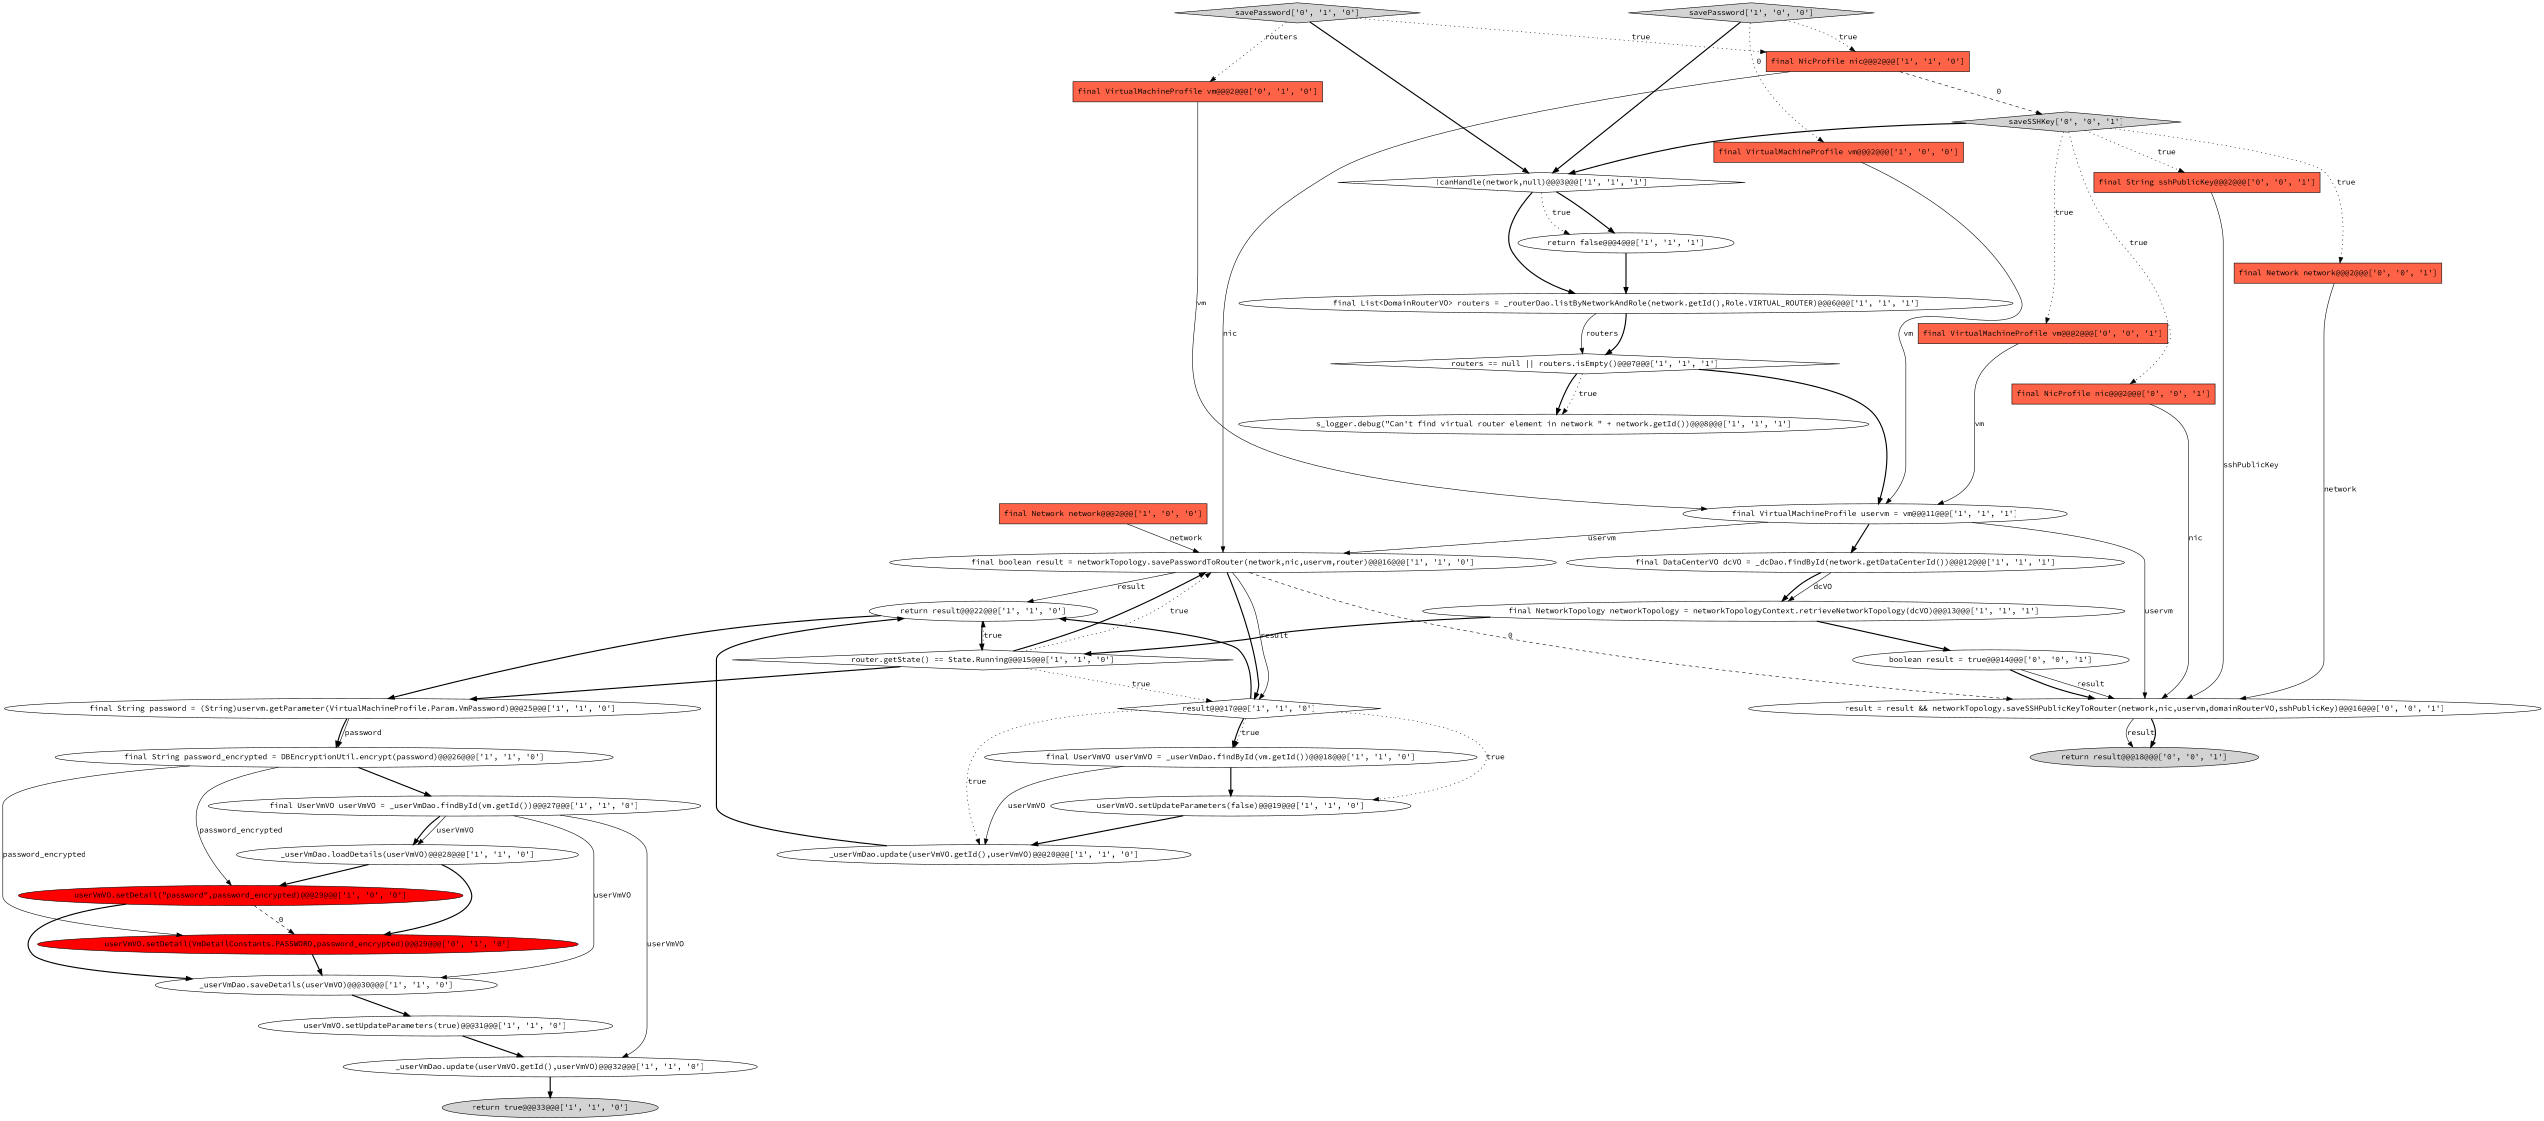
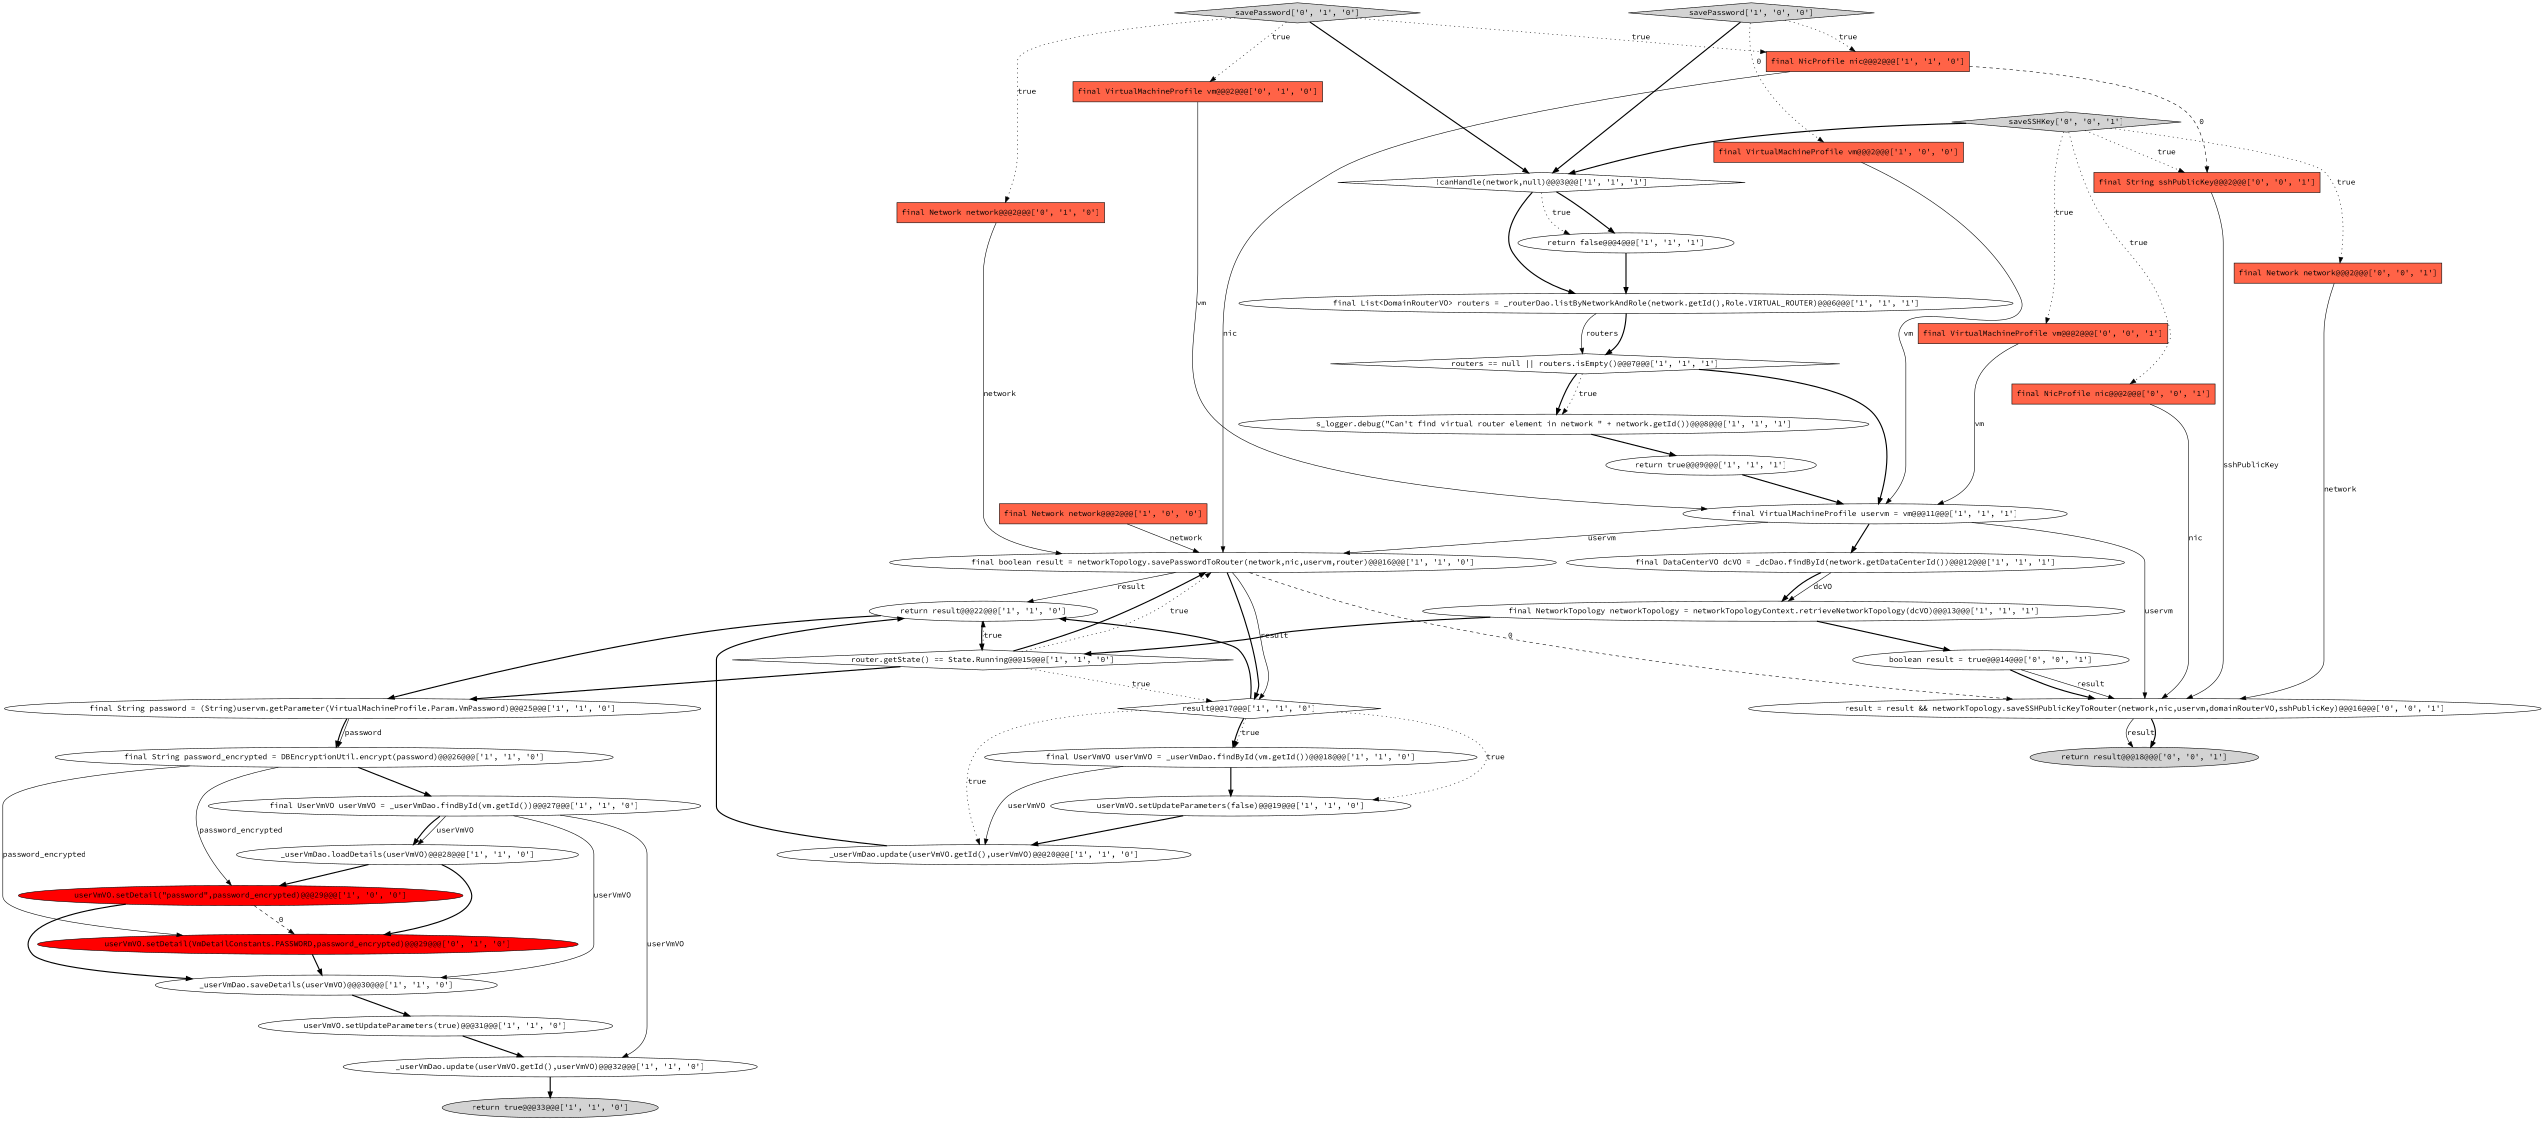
edge "savePassword['0', '1', '0']" -> "final VirtualMachineProfile vm@@@2@@@['0', '1', '0']": label "routers" -> "true"
edge "final NicProfile nic@@@2@@@['1', '1', '0']" -> "saveSSHKey['0', '0', '1']": now "final NicProfile nic@@@2@@@['1', '1', '0']" -> "final String sshPublicKey@@@2@@@['0', '0', '1']"
node "final Network network@@@2@@@['0', '1', '0']": added
node "return true@@@9@@@['1', '1', '1']": added
